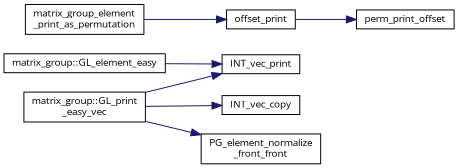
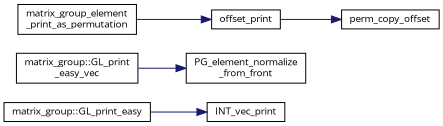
node "perm_print_offset": label "perm_print_offset" -> "perm_copy_offset"
node "matrix_group::GL_element_easy": label "matrix_group::GL_element_easy" -> "matrix_group::GL_print_easy"
edge "matrix_group::GL_print _easy_vec" -> "INT_vec_print": removed
node "INT_vec_copy": removed
node "PG_element_normalize _front_front": label "PG_element_normalize _front_front" -> "PG_element_normalize _from_front"
